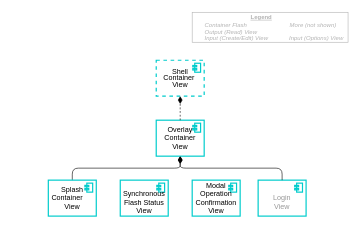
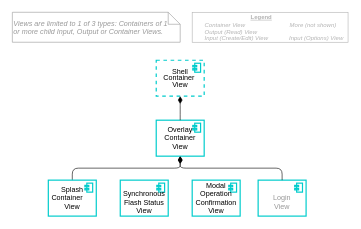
node "Container Flash": label "Container Flash" -> "Container View"
node "Views are limited to 1 of 3 types: Containers of 1 or more child Input, Output or Container Views.": added
edge "OverlayContainerView" -> "ShellContainer View": style dashed -> solid
